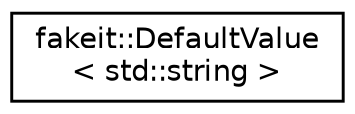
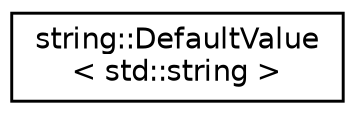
node "fakeit::DefaultValue < std::string >": label "fakeit::DefaultValue < std::string >" -> "string::DefaultValue < std::string >"
